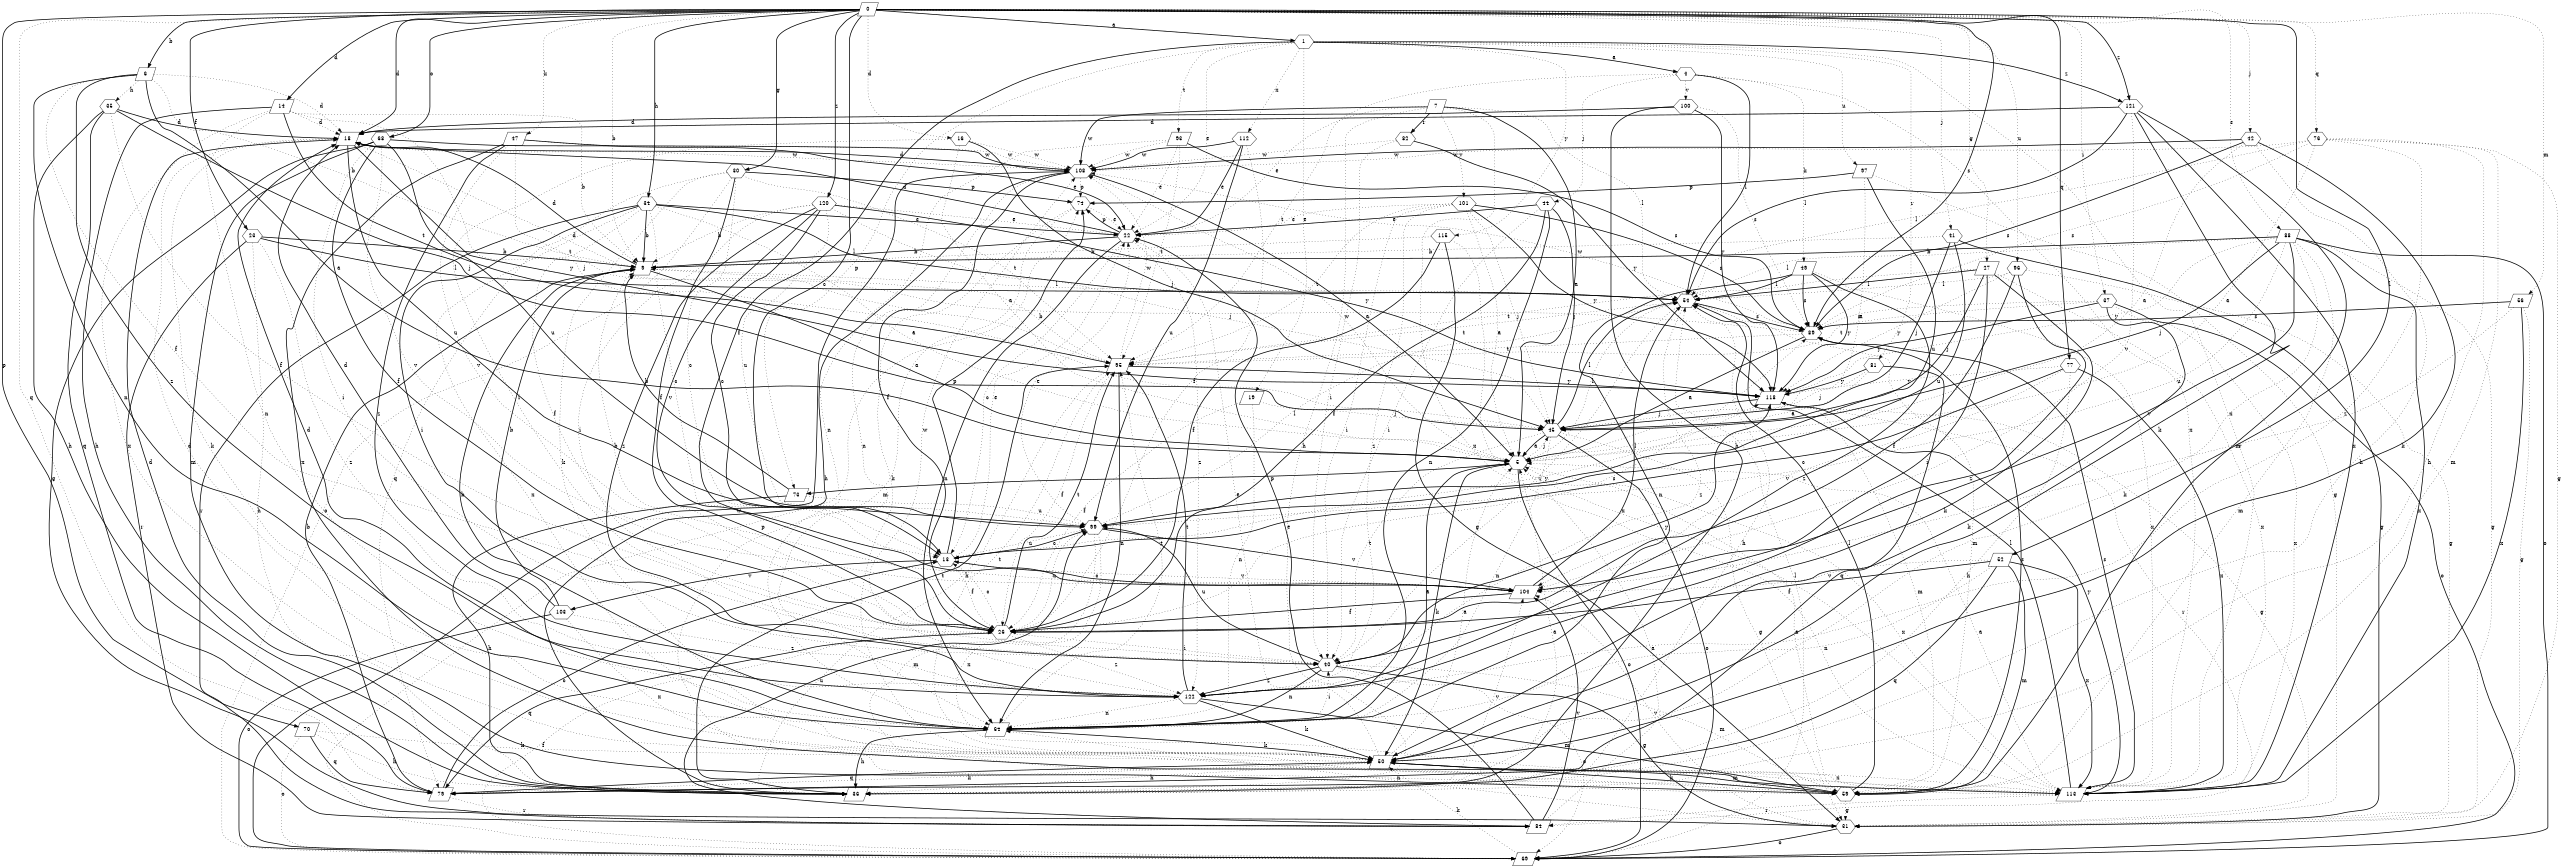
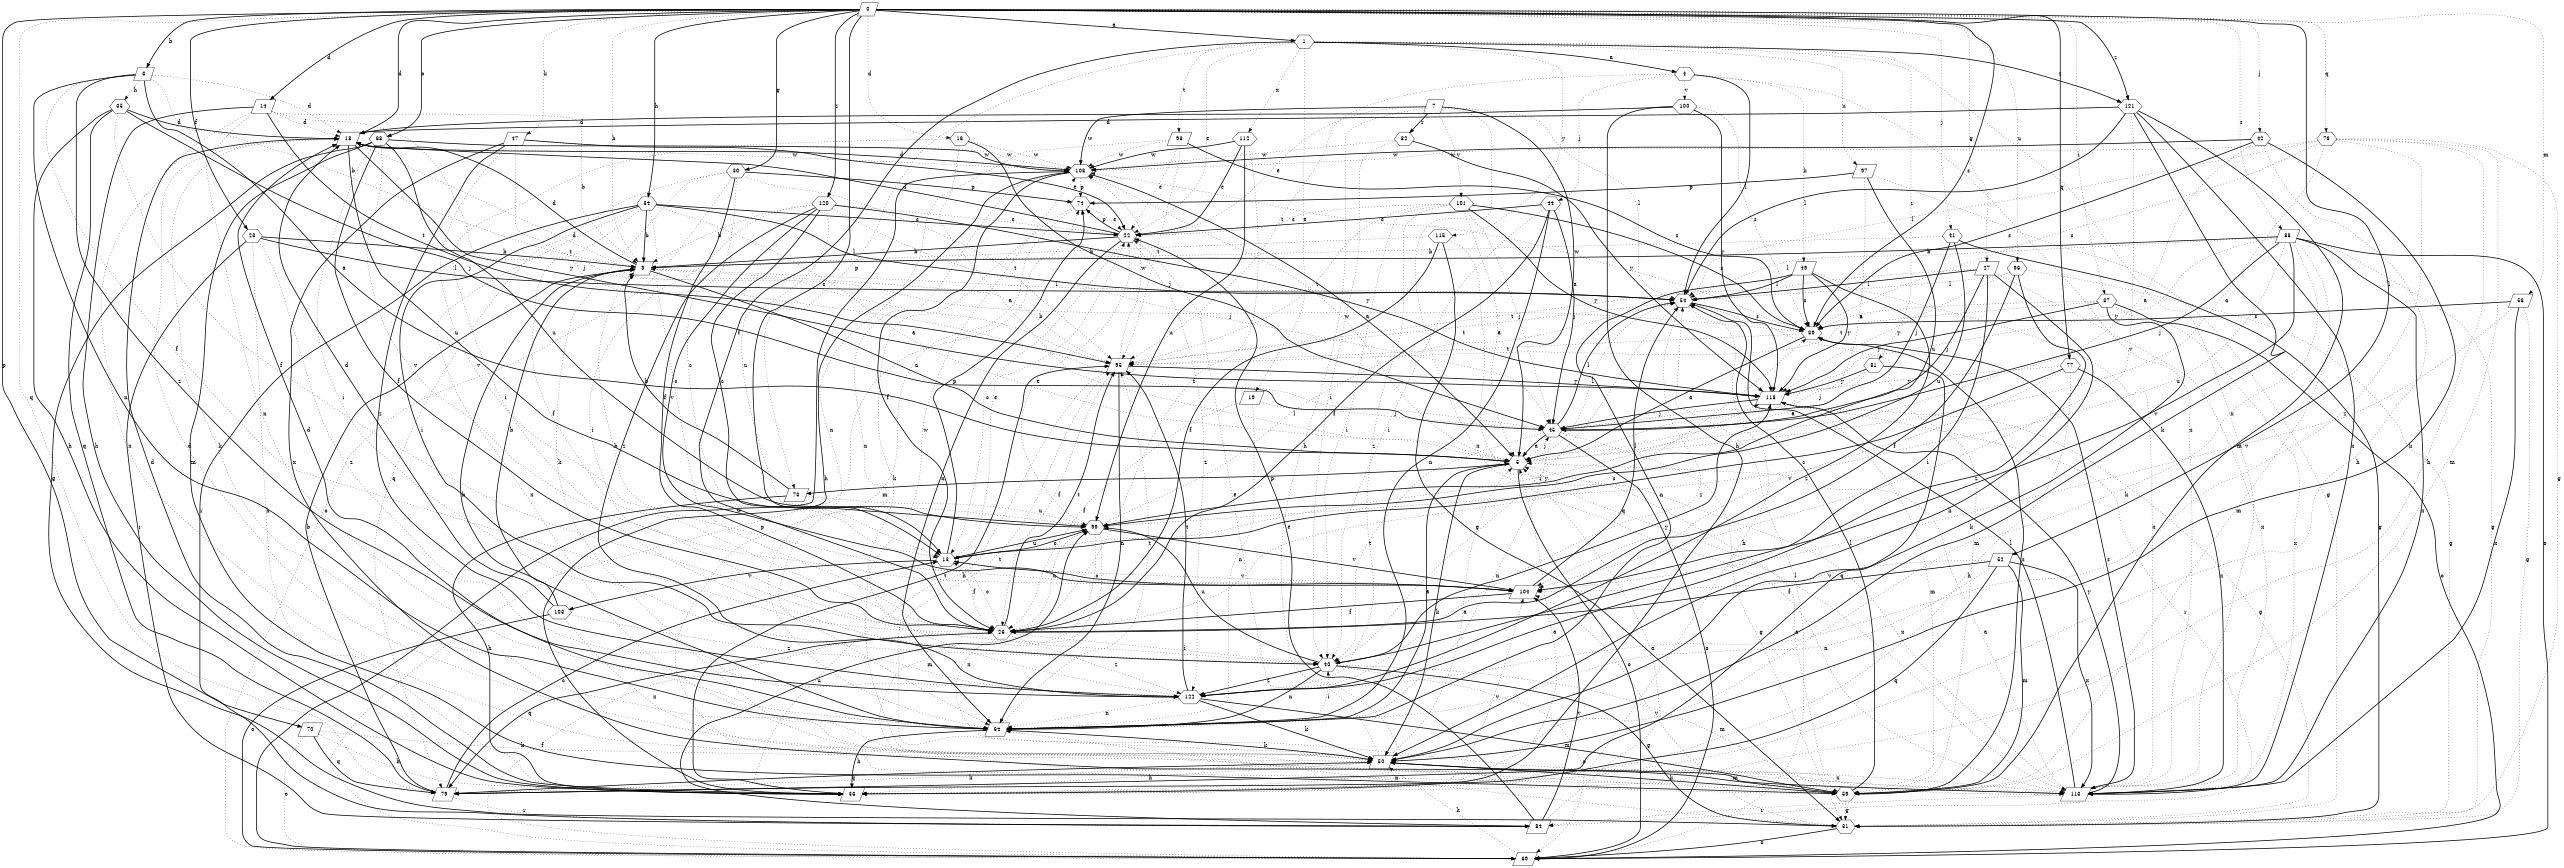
edge "115" -> "113": label "x" -> "q"
edge "13" -> "99": style dotted -> bold
